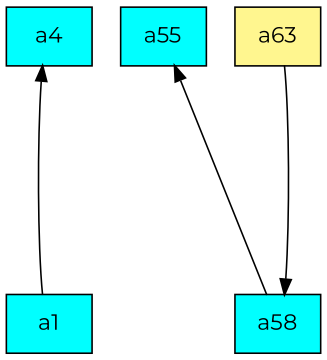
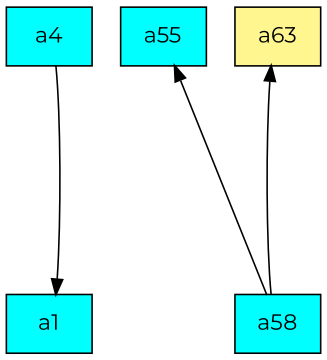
edge "a63" -> "a58": reversed
edge "a1" -> "a4": reversed
